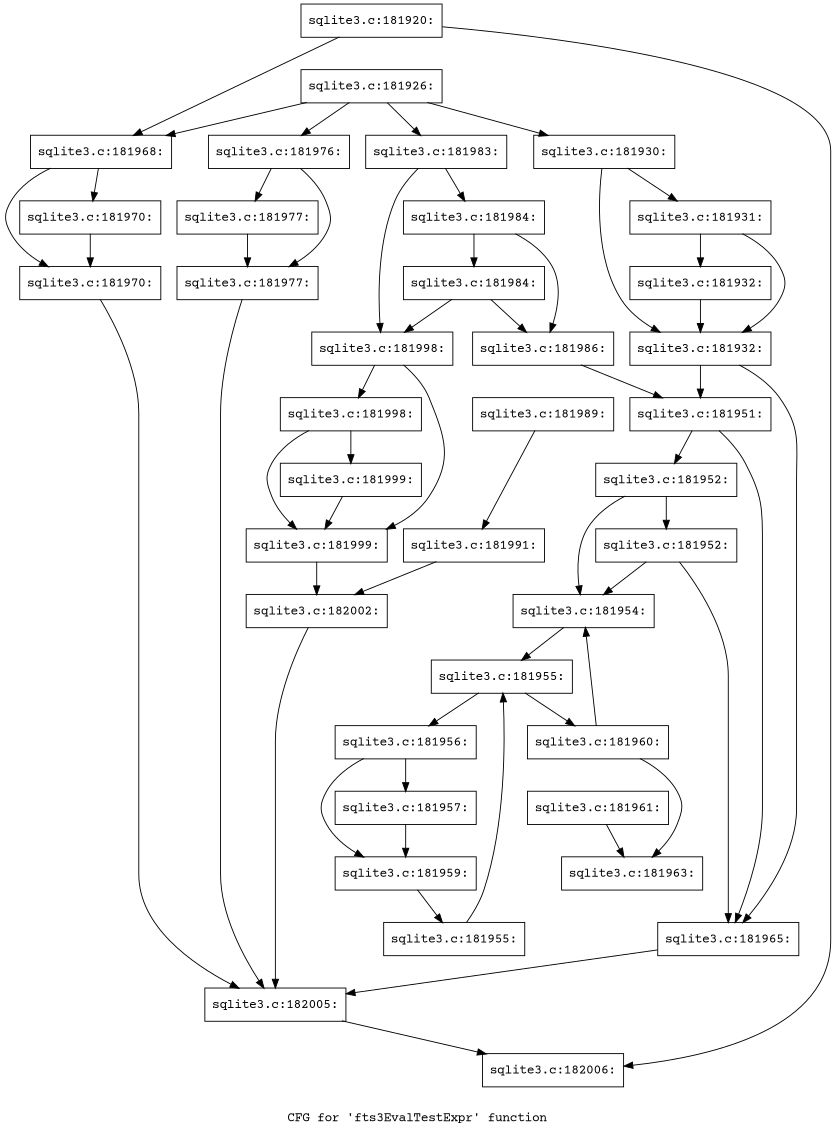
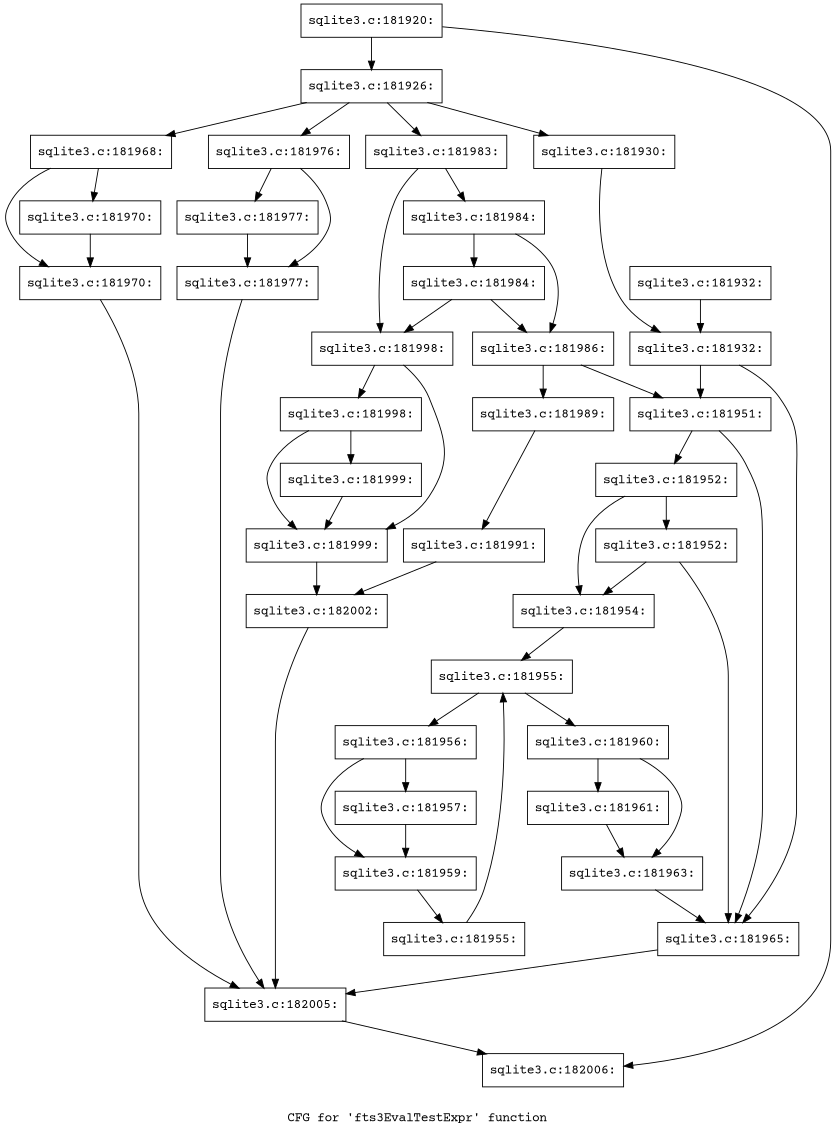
edge "sqlite3.c:181920:" -> "sqlite3.c:181968:": now "sqlite3.c:181920:" -> "sqlite3.c:181926:"
node "sqlite3.c:181931:": removed
edge "sqlite3.c:181986:" -> "sqlite3.c:181989:": added
edge "sqlite3.c:181960:" -> "sqlite3.c:181954:": now "sqlite3.c:181960:" -> "sqlite3.c:181961:"
edge "sqlite3.c:181963:" -> "sqlite3.c:181965:": added
